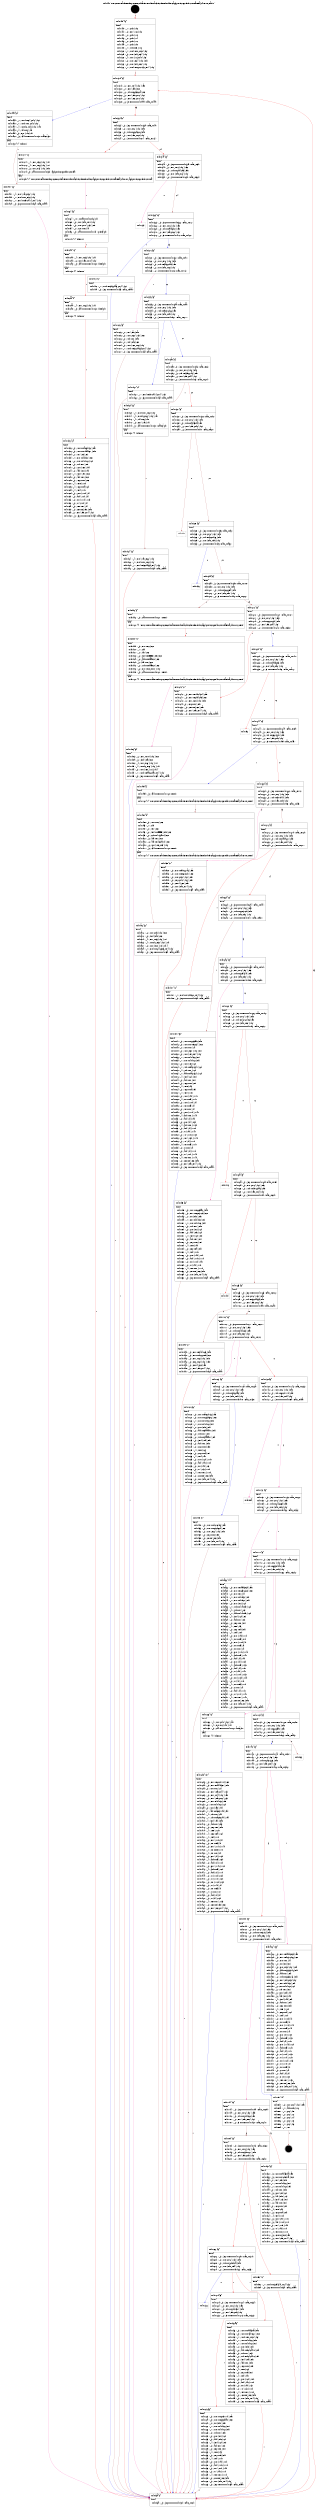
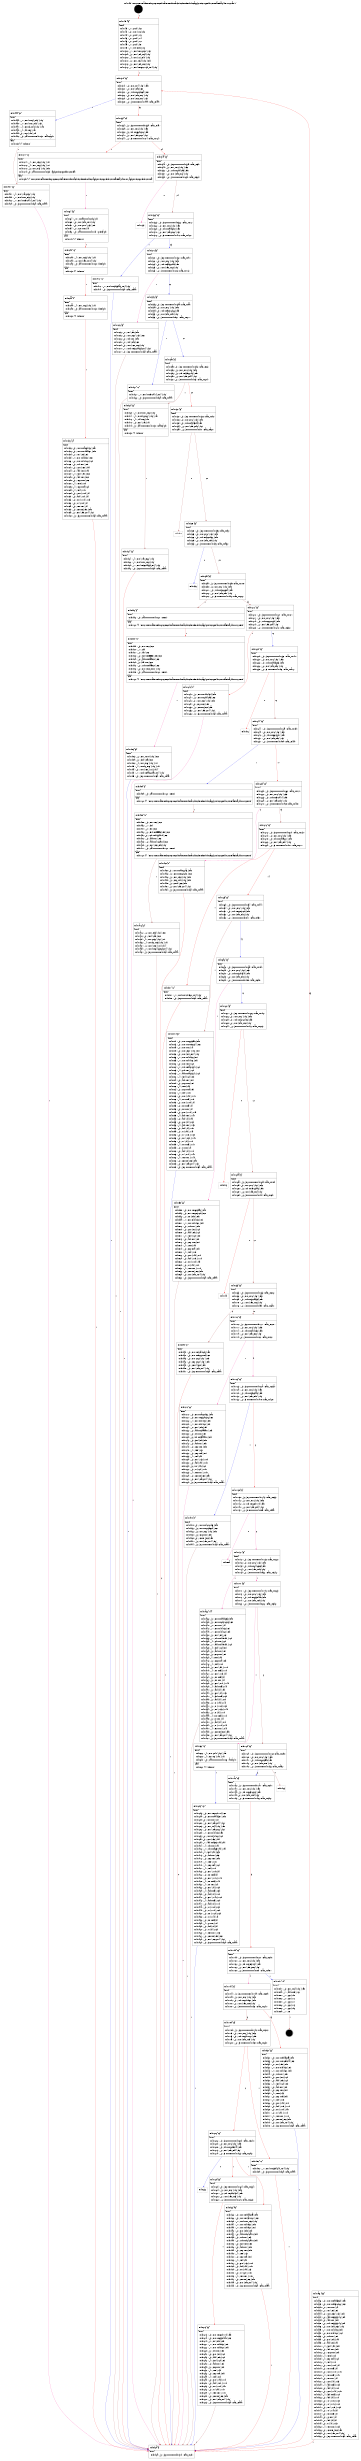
edge "0x40170c [25]" -> "0x40173e [25]": now "0x401725 [25]" -> "0x40173e [25]"
edge "0x4017a2 [25]" -> "0x401ac6 [155]": removed, label "1"
